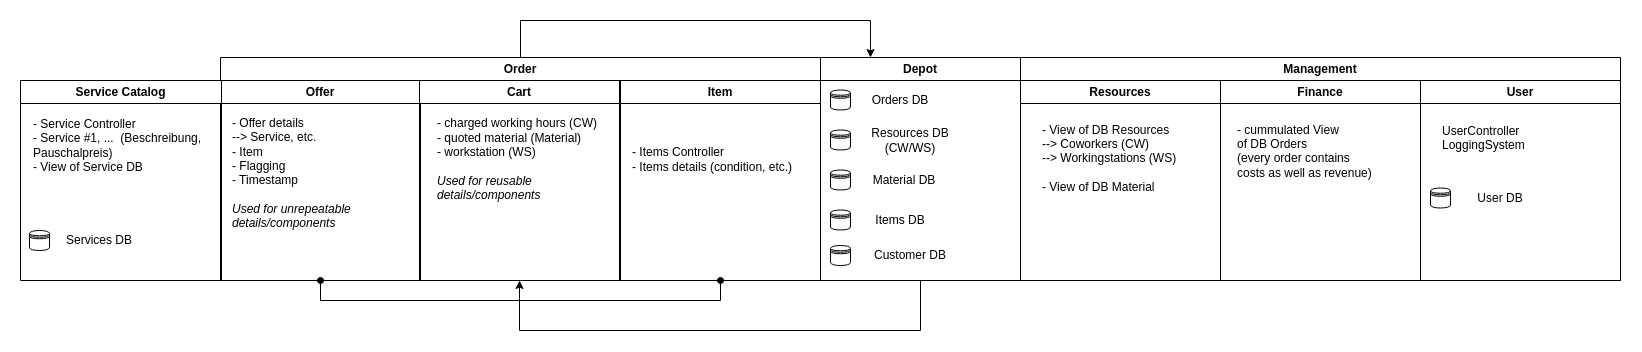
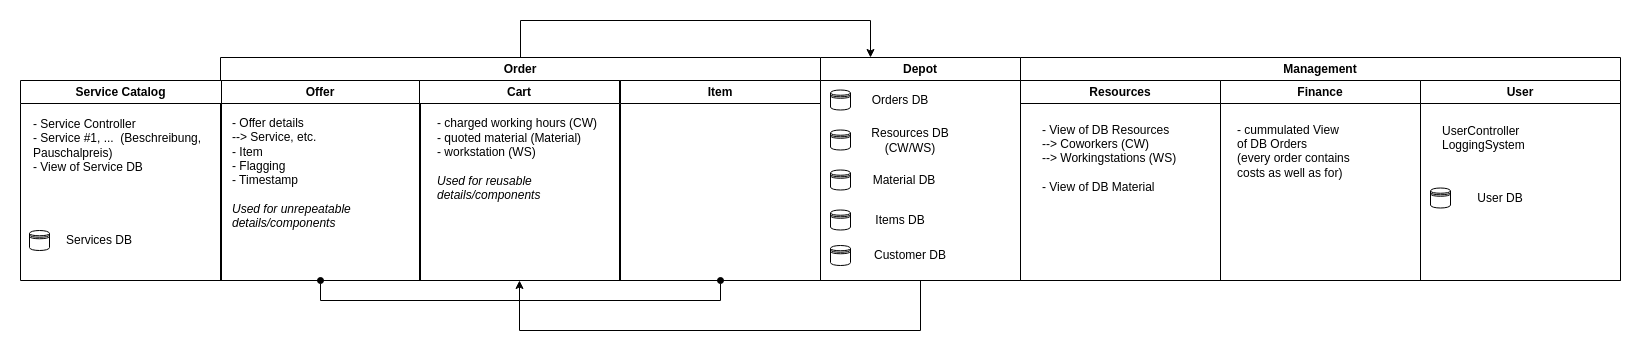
node "- Items Controller - Items details (condition, etc.)": removed
node "- cummulated View of DB Orders (every order contains costs as well as revenue)": label "- cummulated View of DB Orders (every order contains costs as well as revenue)" -> "- cummulated View of DB Orders (every order contains costs as well as for)"
